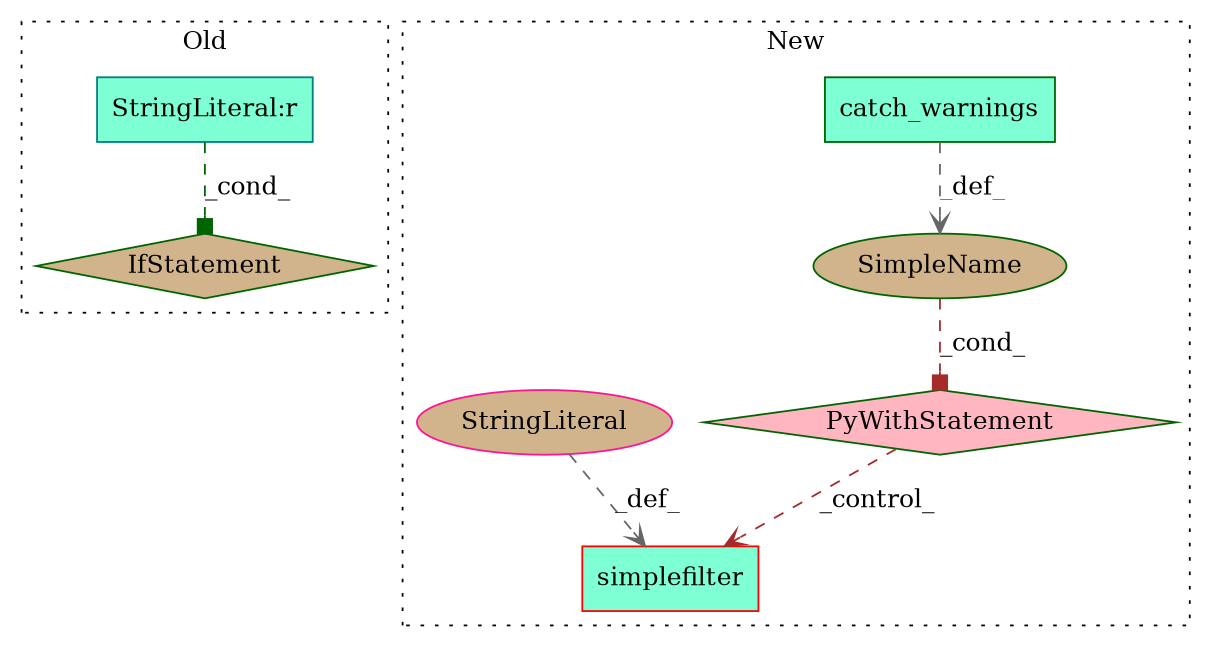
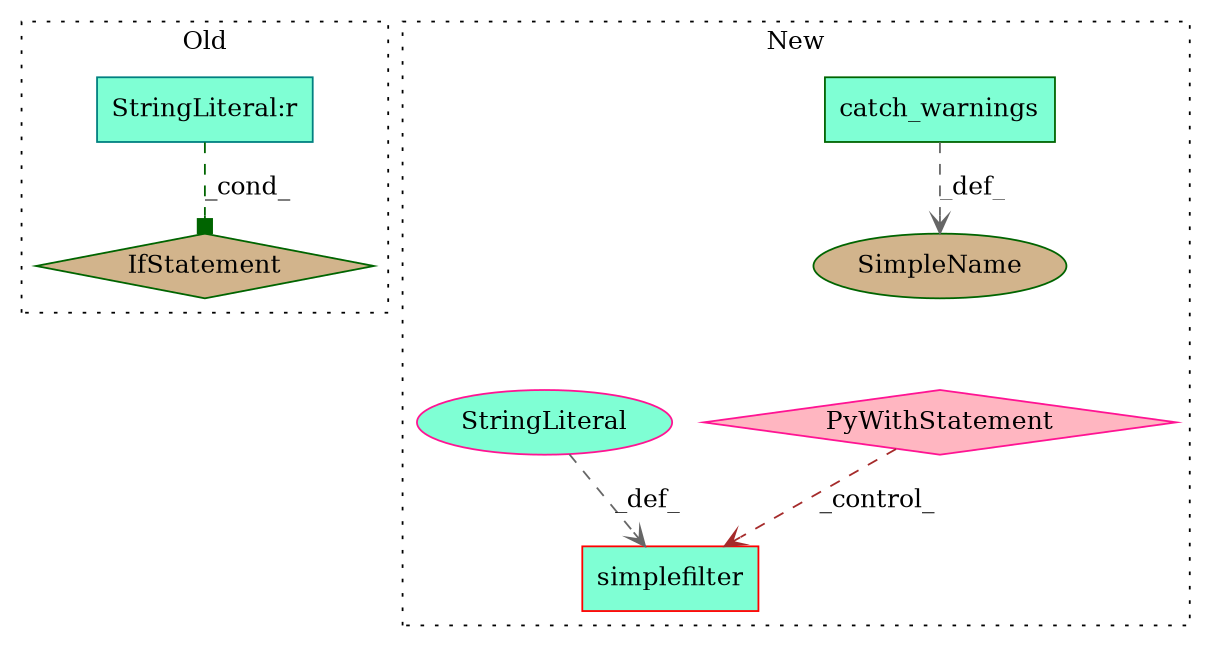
edge "SimpleName" -> "PyWithStatement": removed, label "_cond_"
node "StringLiteral": fillcolor tan -> aquamarine
node "PyWithStatement": color darkgreen -> deeppink
